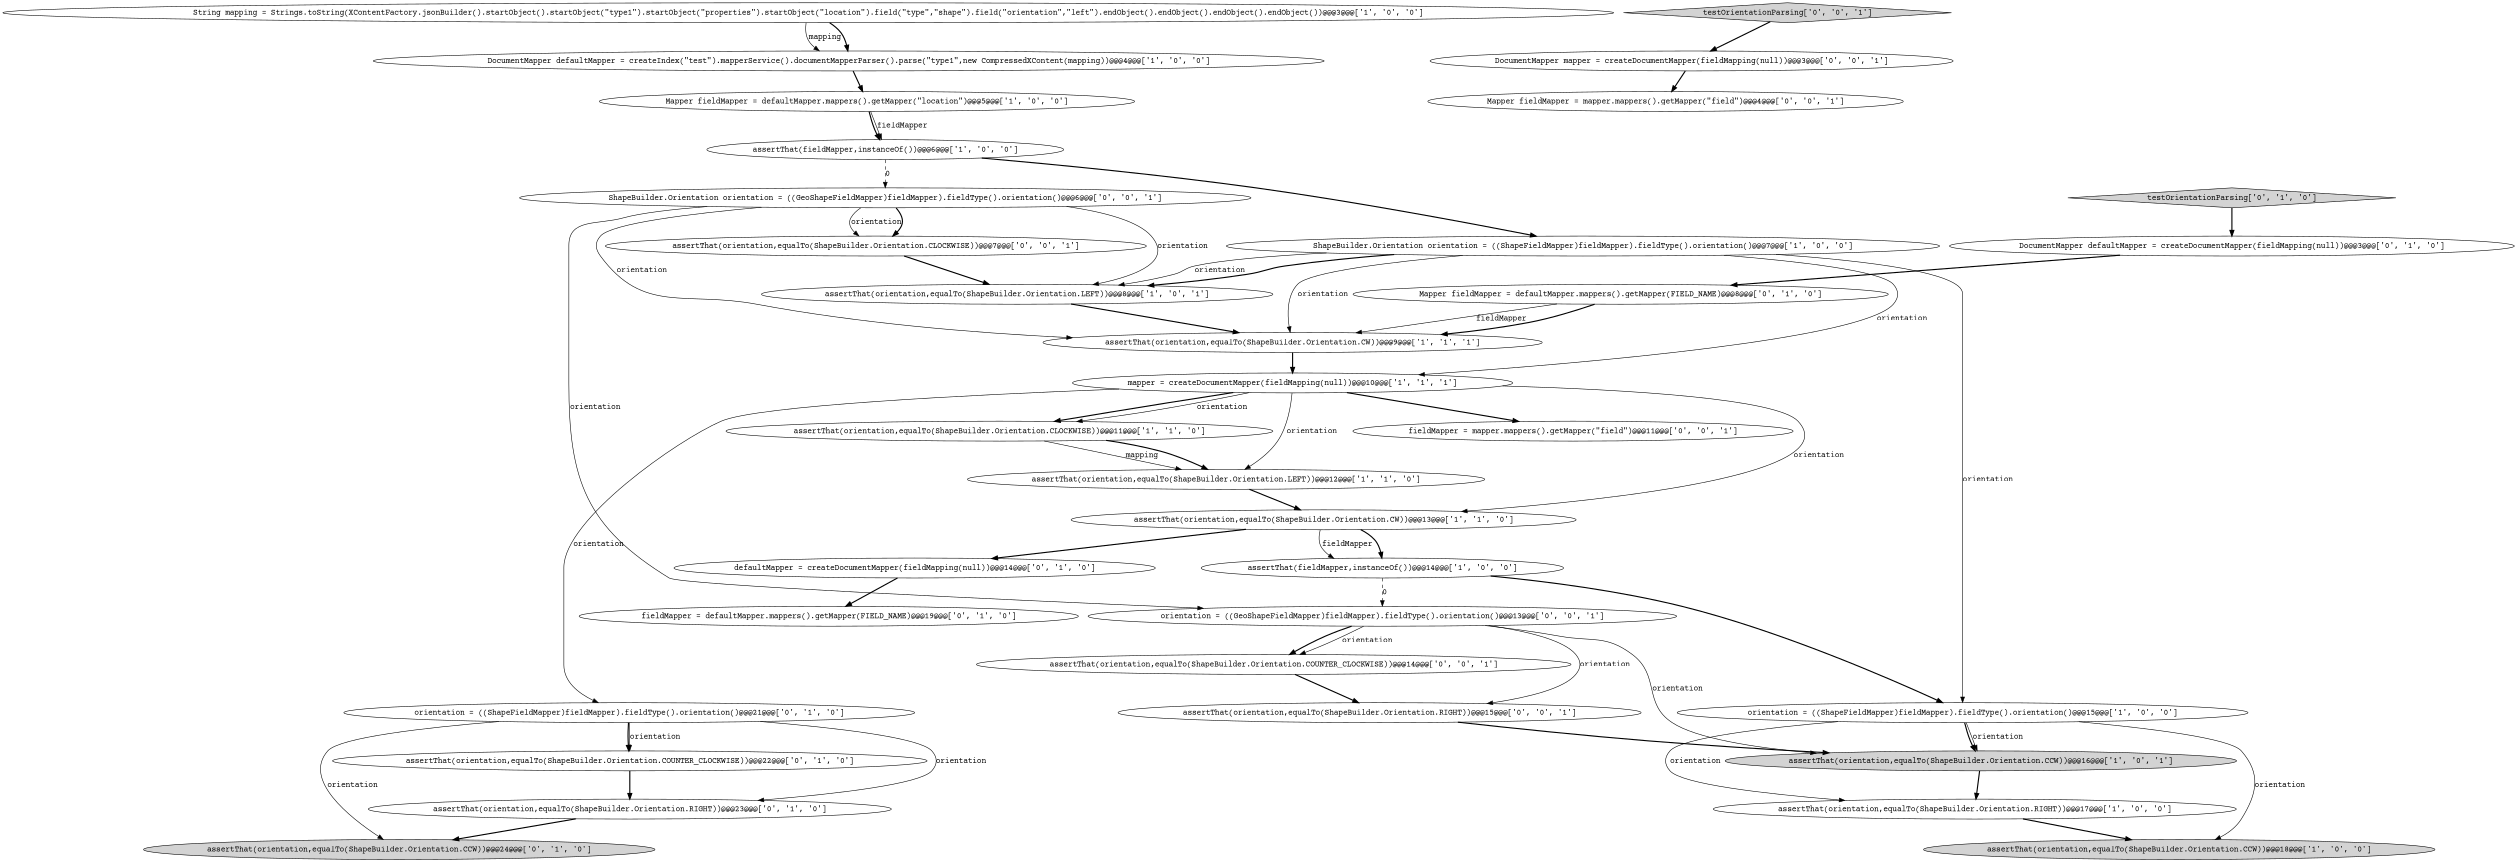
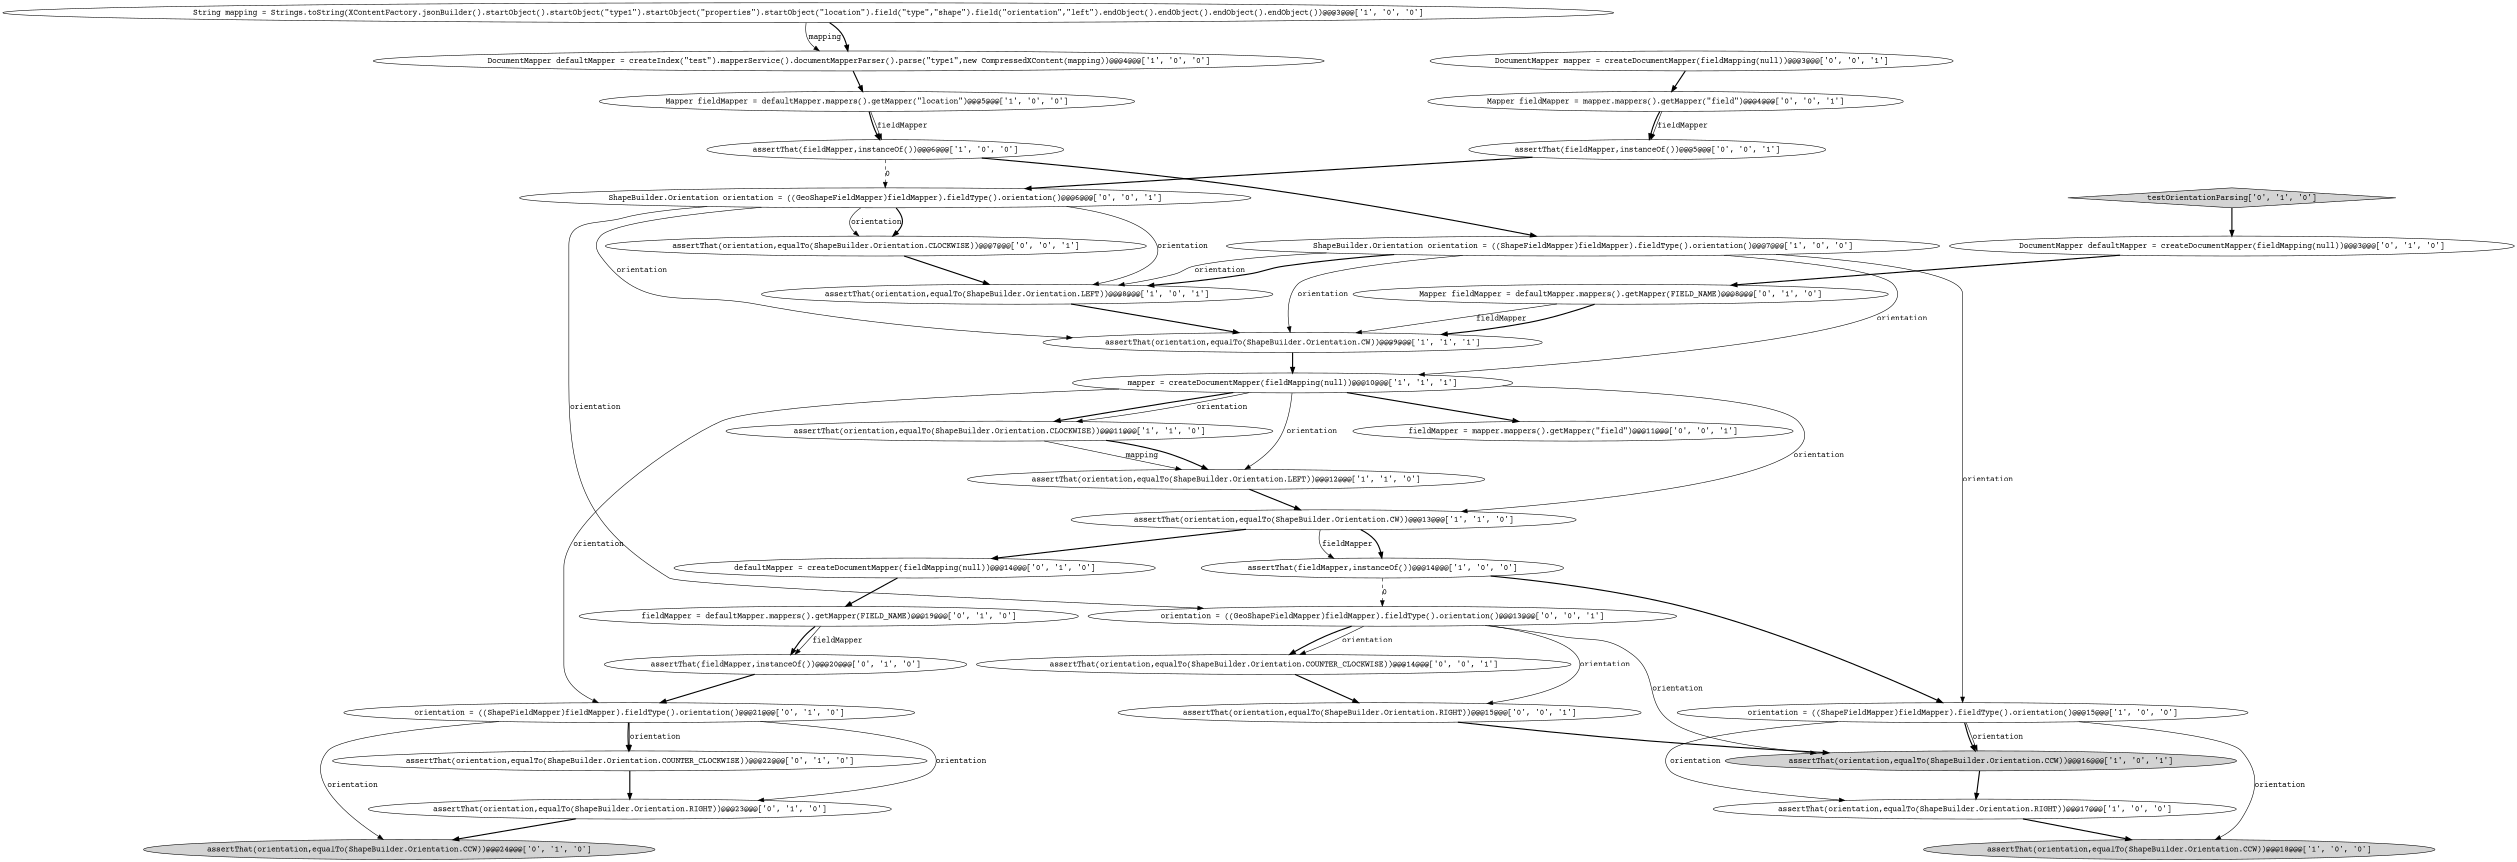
node "testOrientationParsing['0', '0', '1']": removed
node "assertThat(fieldMapper,instanceOf())@@@5@@@['0', '0', '1']": added
node "assertThat(fieldMapper,instanceOf())@@@20@@@['0', '1', '0']": added
